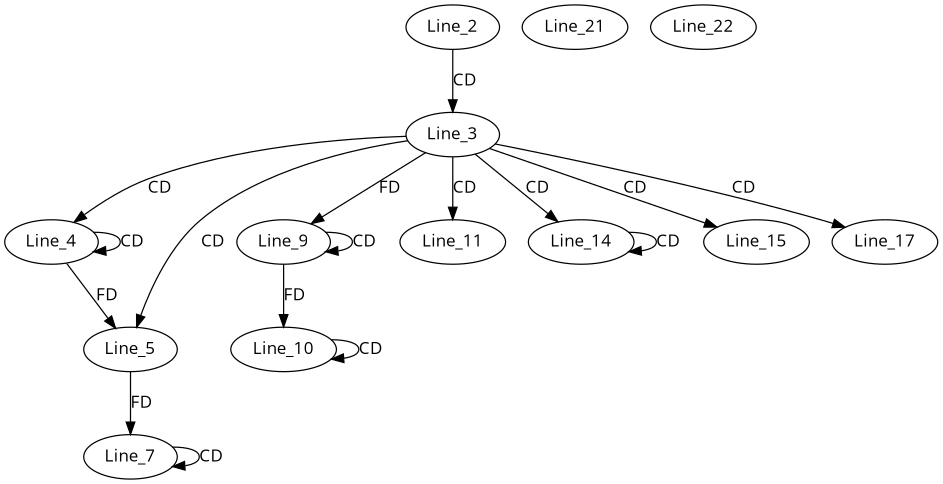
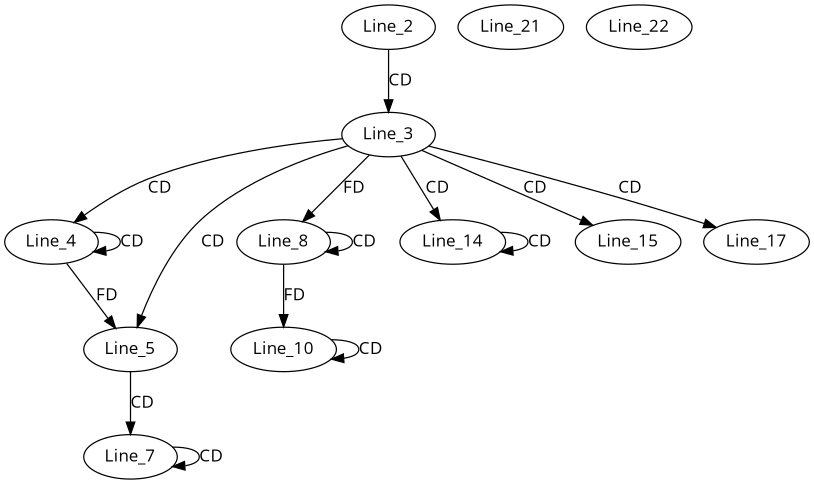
node "Line_9": label "Line_9" -> "Line_8"
node "Line_11": removed
edge "Line_5" -> "Line_7": label "FD" -> "CD"
